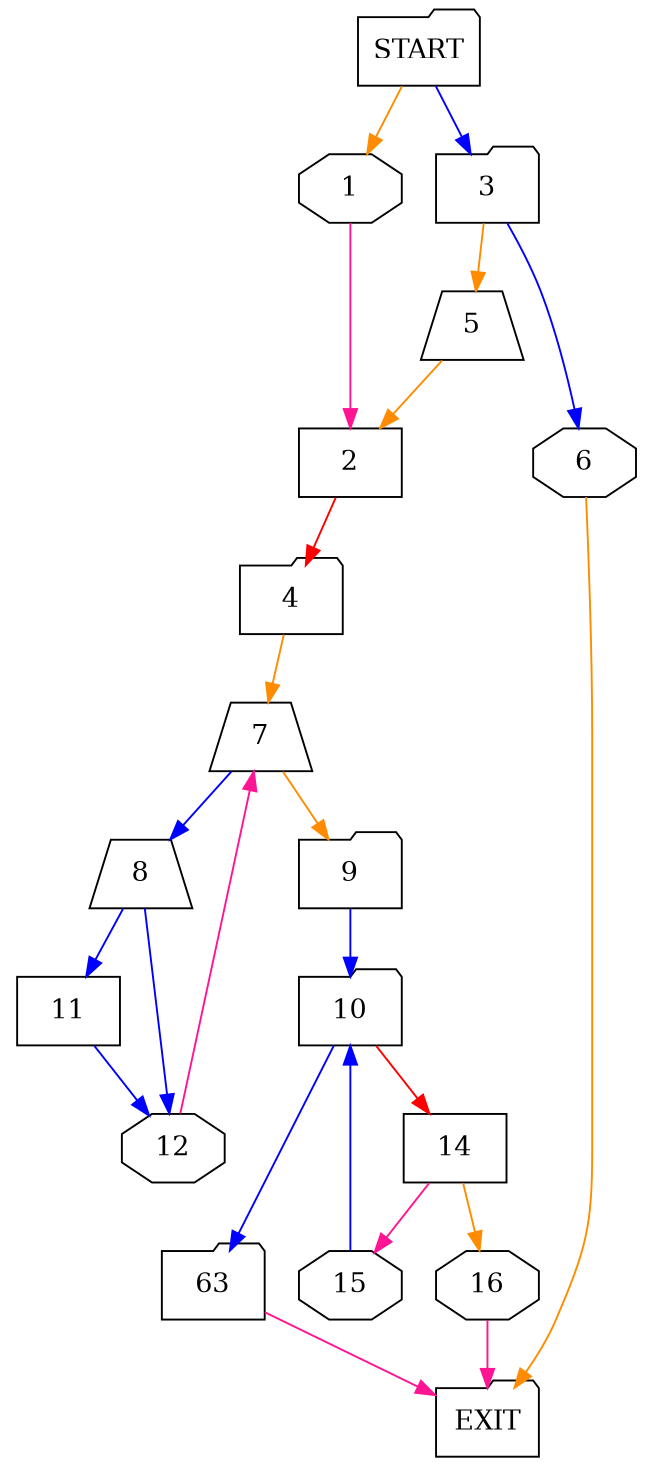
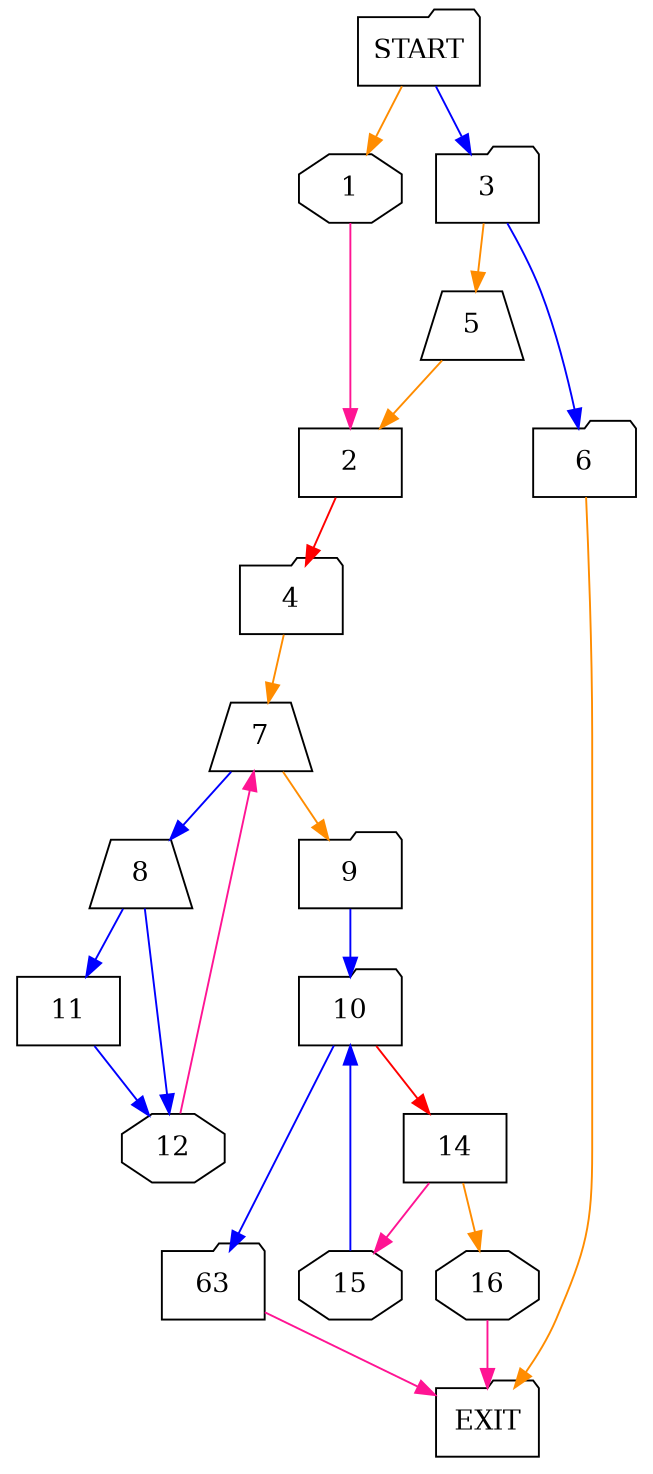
node "6": shape octagon -> folder
